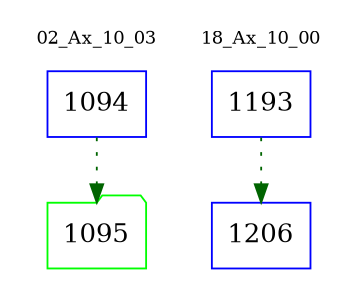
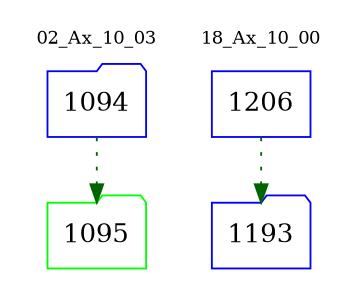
node "1094": shape box -> folder
node "1193": shape box -> folder
edge "1193" -> "1206": reversed
